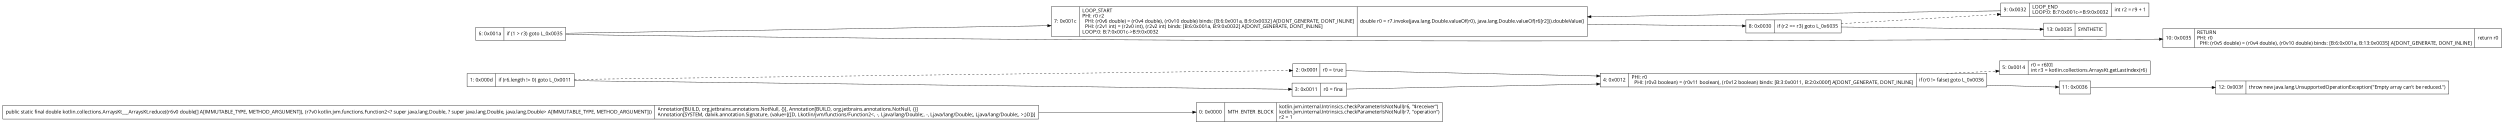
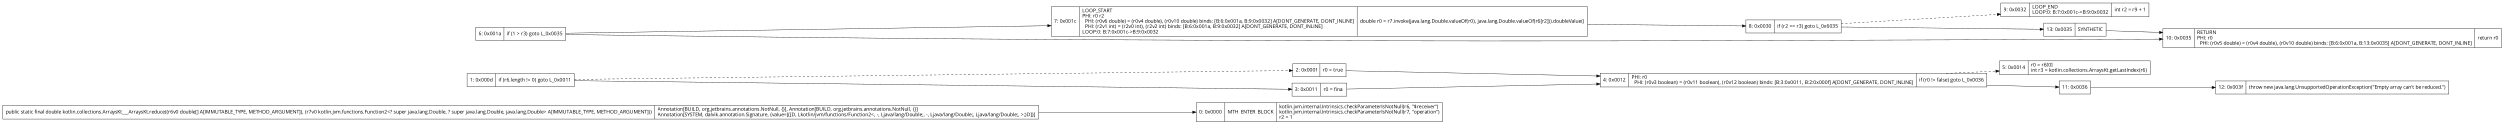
edge "9: 0x0032" -> "7: 0x001c": removed
edge "13: 0x0035" -> "10: 0x0035": added
